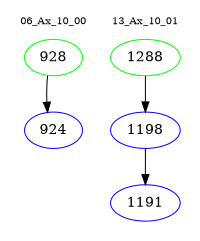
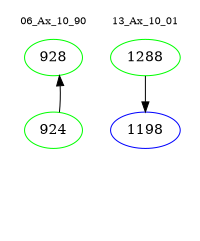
cluster "06_Ax_10_00": label "06_Ax_10_00" -> "06_Ax_10_90"
edge "928" -> "924": reversed
node "924": color blue -> green
node "1191": removed
